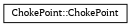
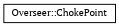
node "ChokePoint::ChokePoint": label "ChokePoint::ChokePoint" -> "Overseer::ChokePoint"
